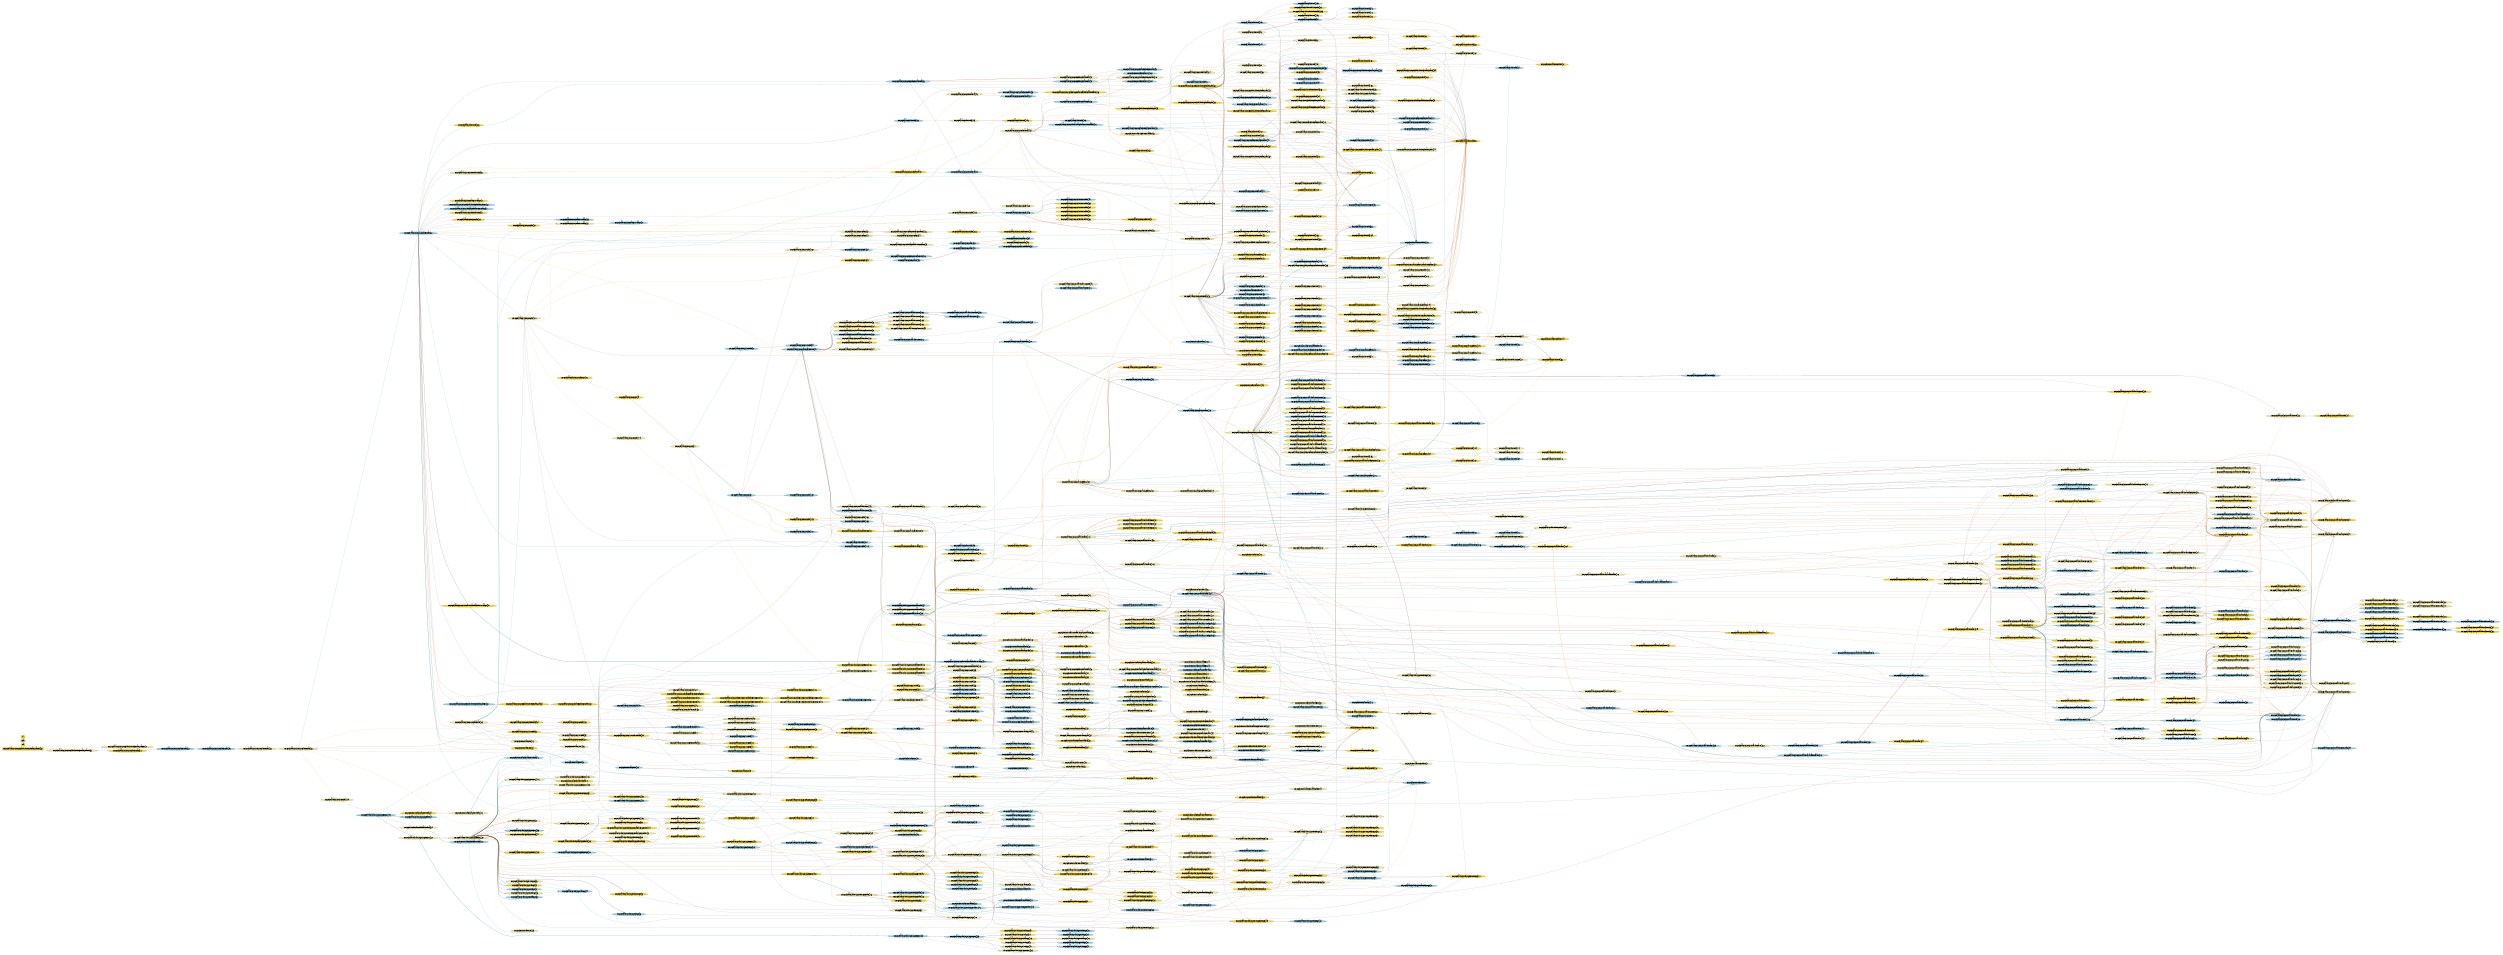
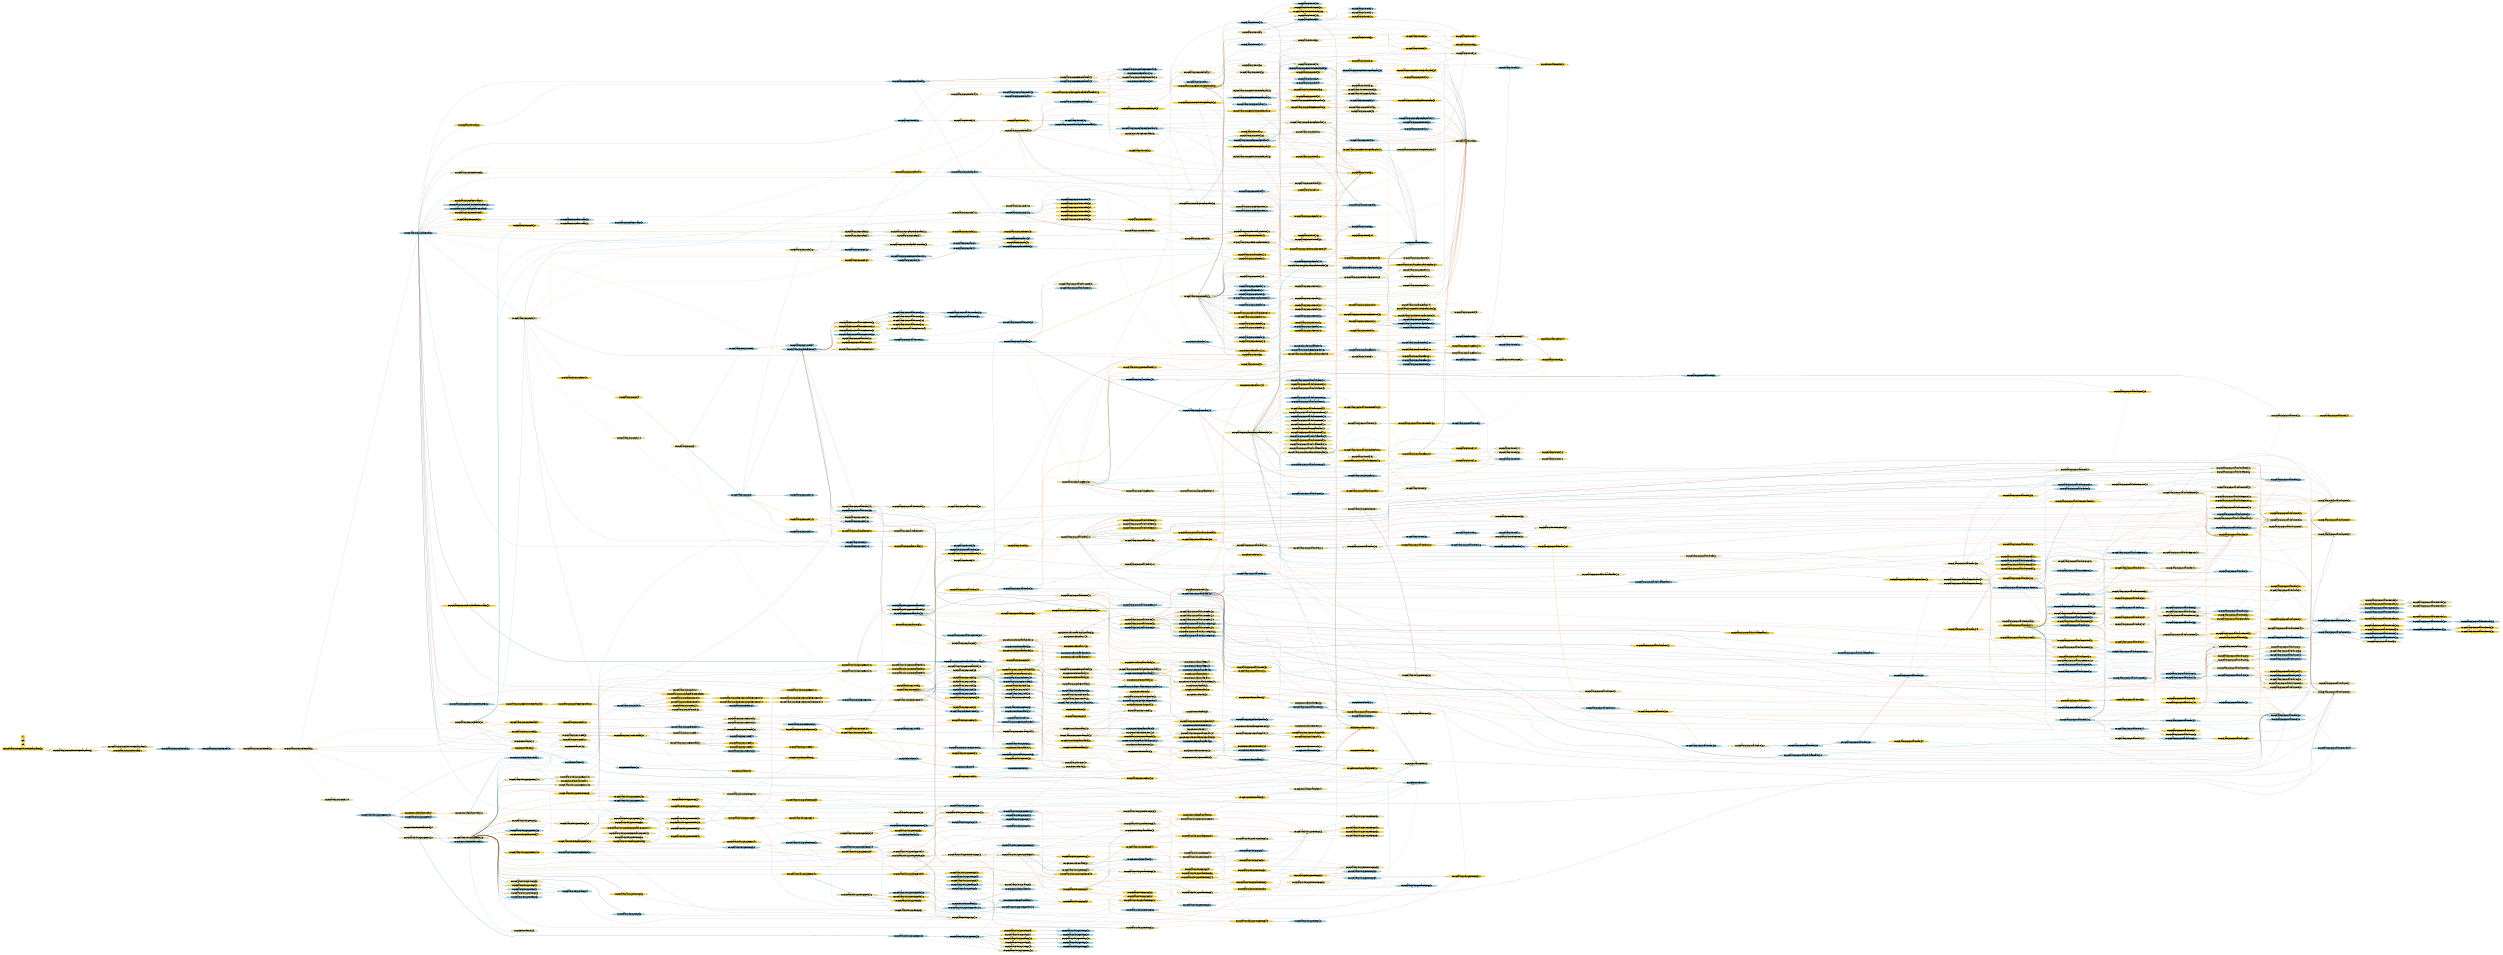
node "com.google.javascript.rhino.Node#536": fillcolor gold -> khaki
